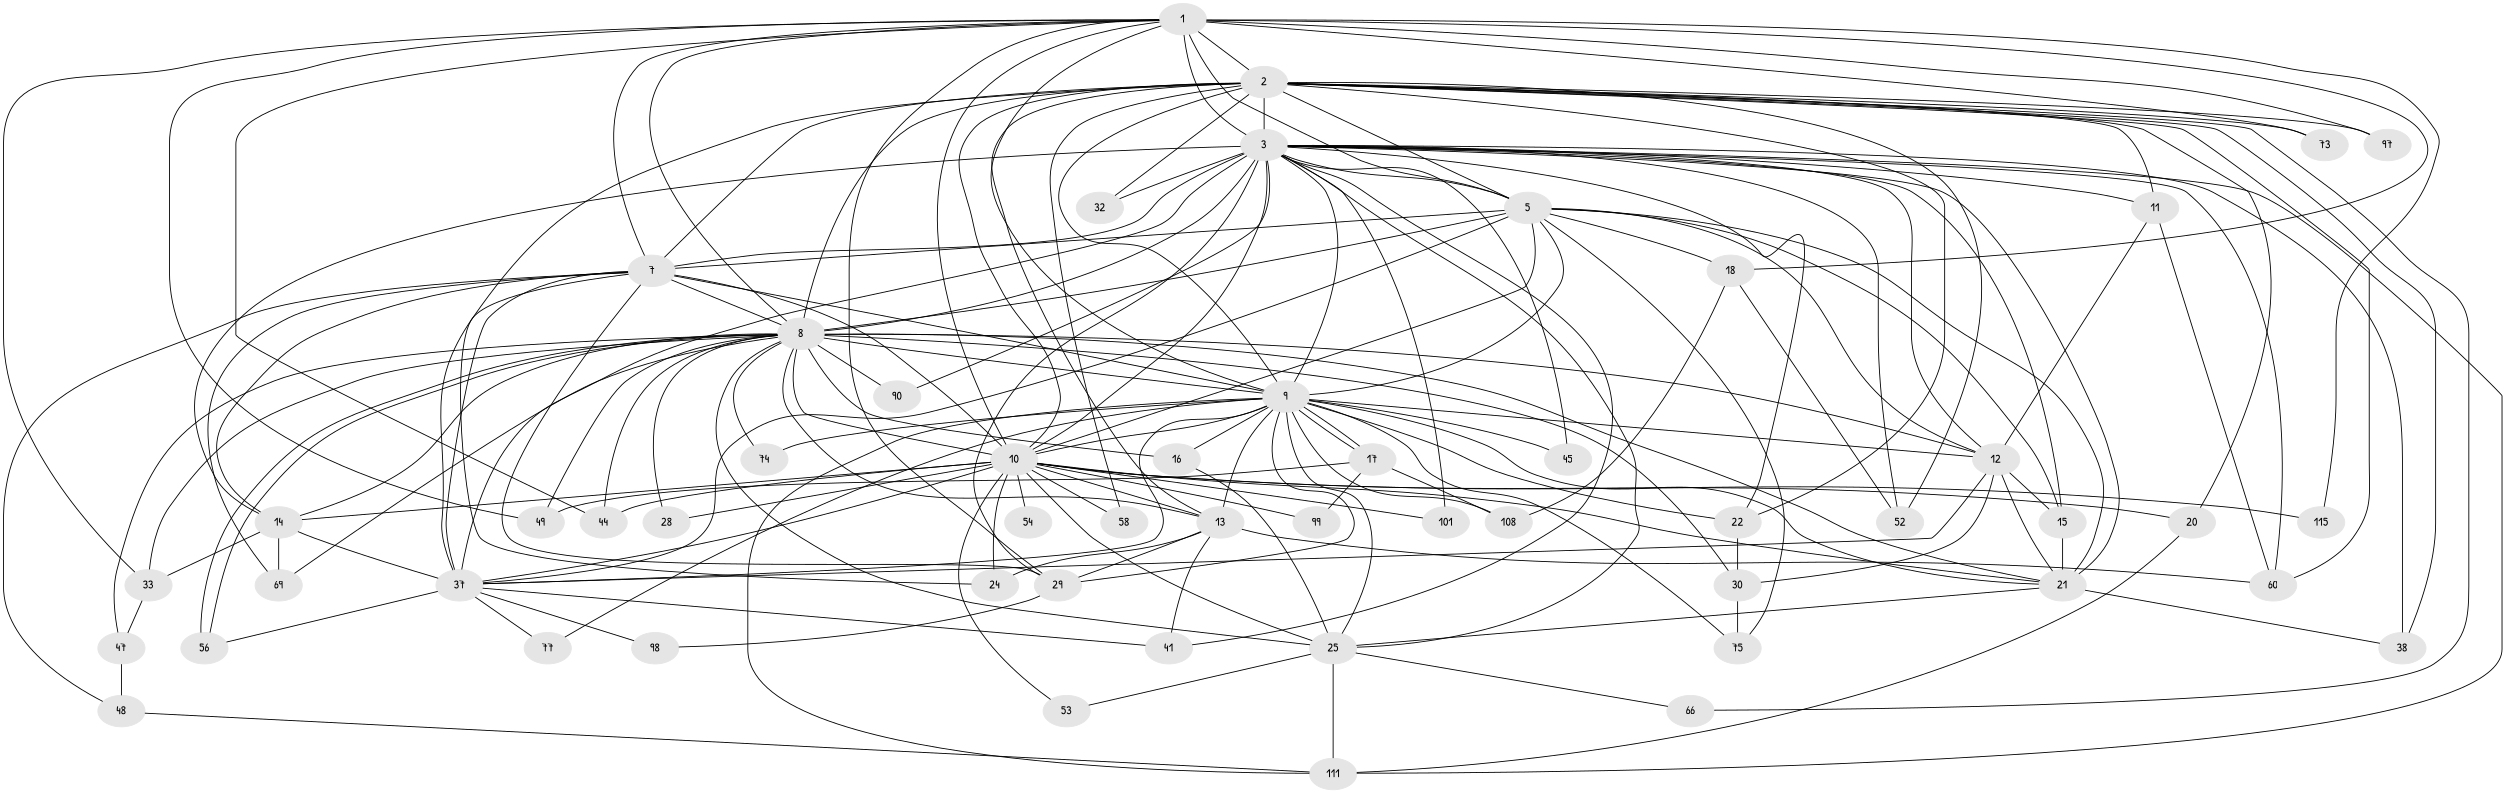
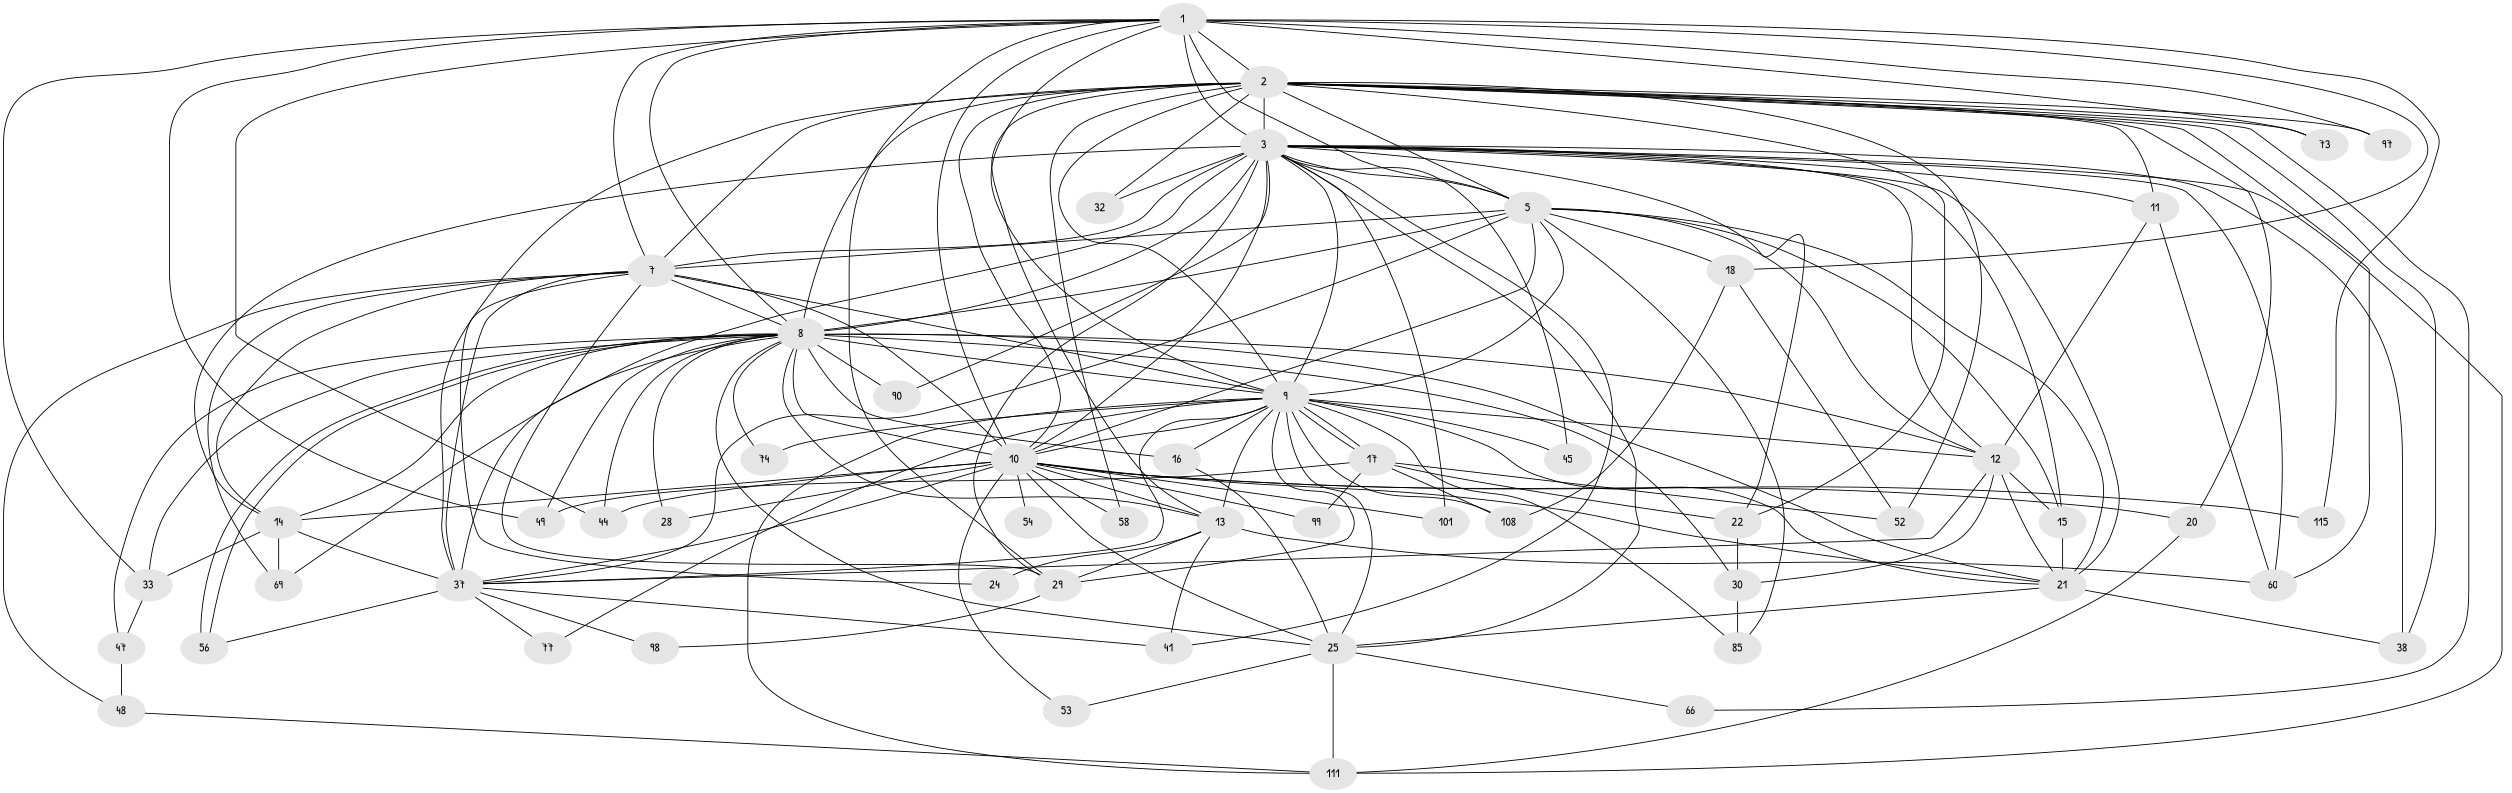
edge "3" -- "52": now "17" -- "52"
edge "9" -- "22": now "17" -- "22"
edge "10" -- "24": removed
node "75": label "75" -> "85"
